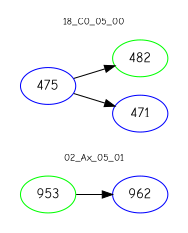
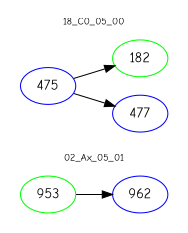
node "482": label "482" -> "182"
node "471": label "471" -> "477"
